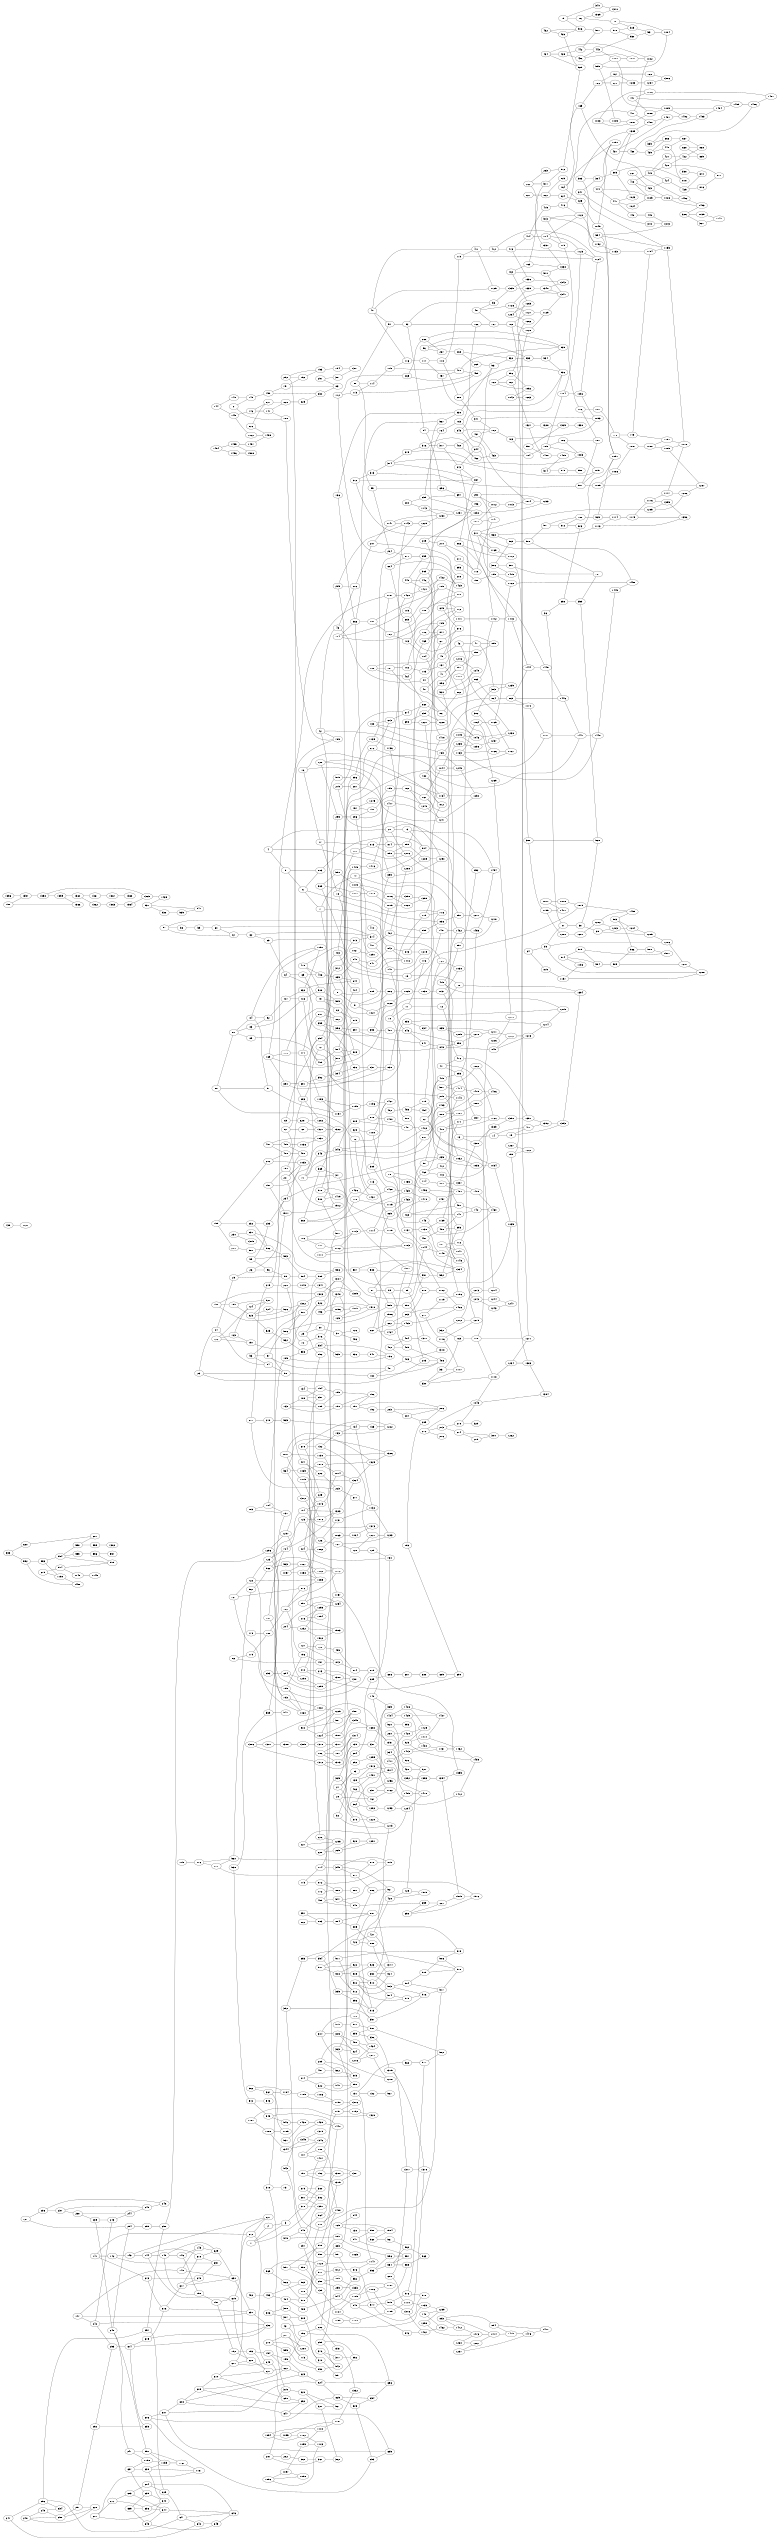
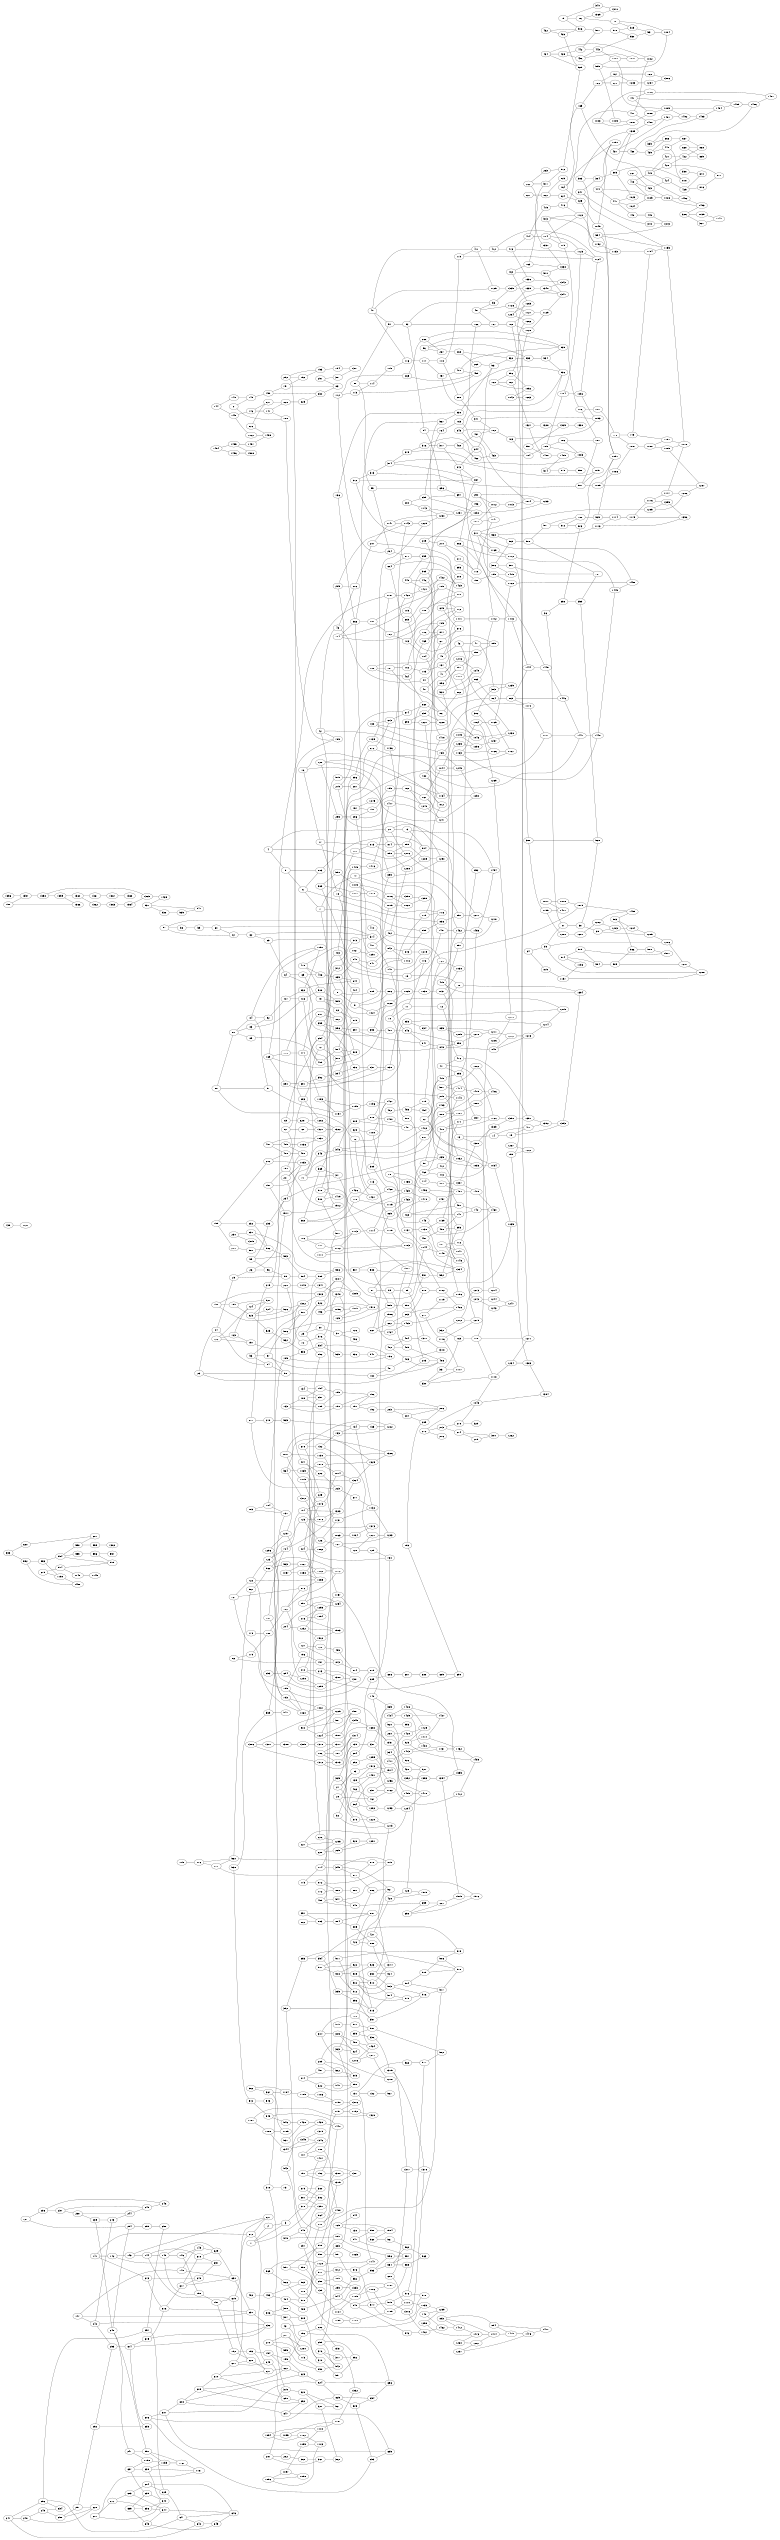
edge "115" -- "458": removed
edge "1172" -- "1449": added
edge "1296" -- "258": removed
edge "250" -- "248": now "247" -- "248"
